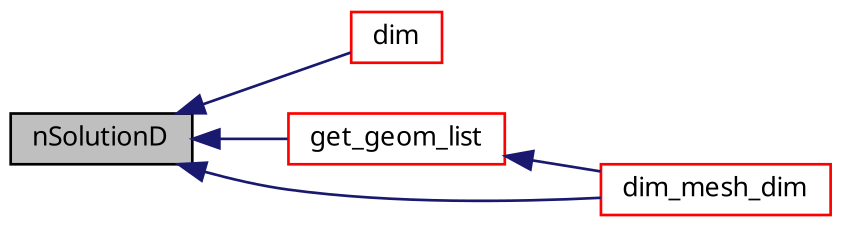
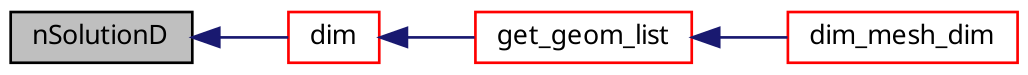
edge "get_geom_list" -> "nSolutionD": now "get_geom_list" -> "dim"
edge "dim_mesh_dim" -> "nSolutionD": removed
